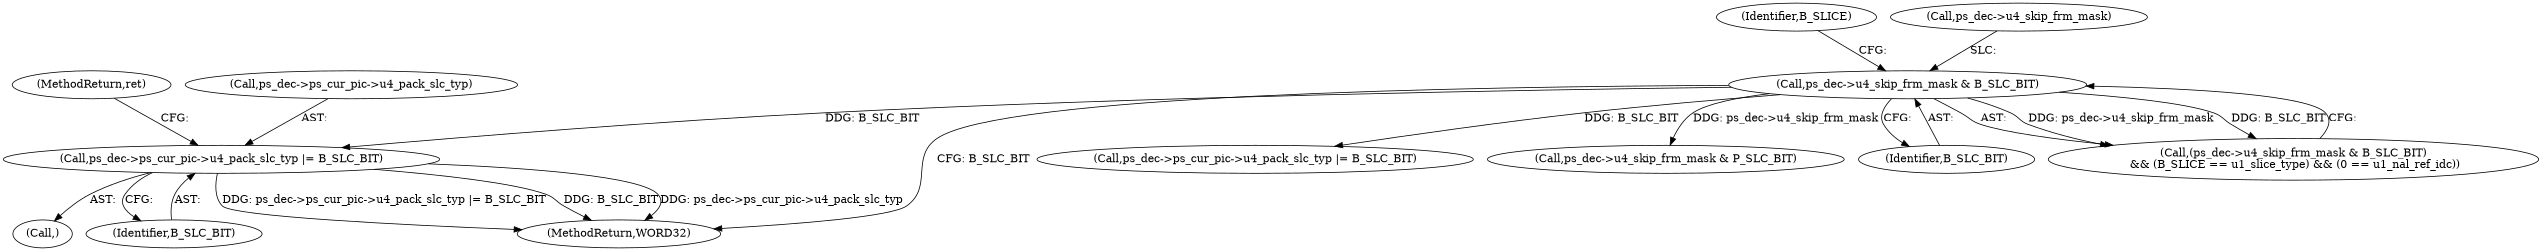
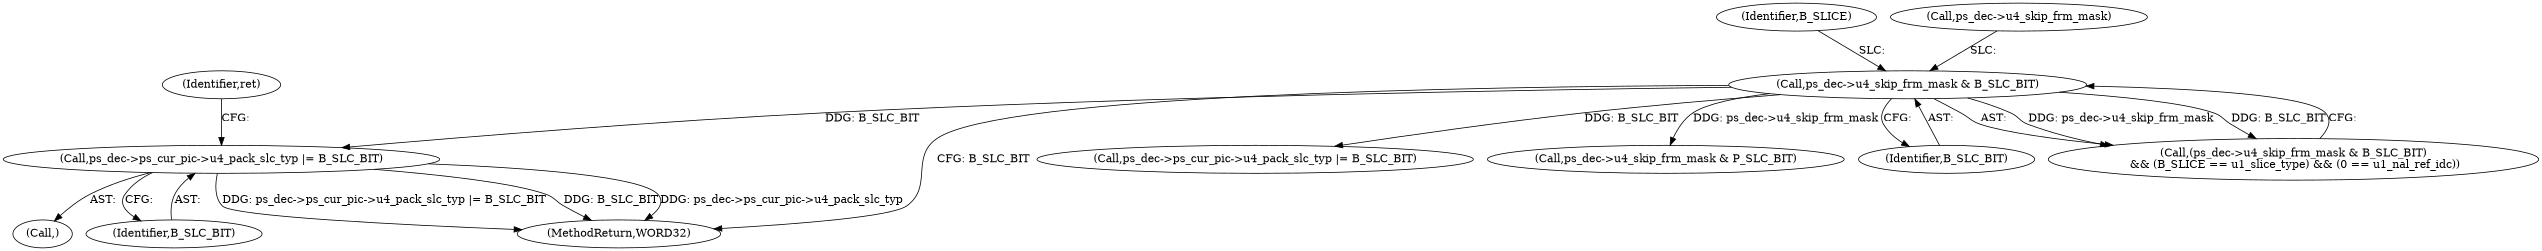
edge "(Identifier,B_SLICE)" -> "(Call,ps_dec->u4_skip_frm_mask & B_SLC_BIT)": label "CFG: " -> "SLC: "
node "(MethodReturn,ret)": label "(MethodReturn,ret)" -> "(Identifier,ret)"
node "(Call,ps_dec->ps_cur_pic->u4_pack_slc_typ)": removed
